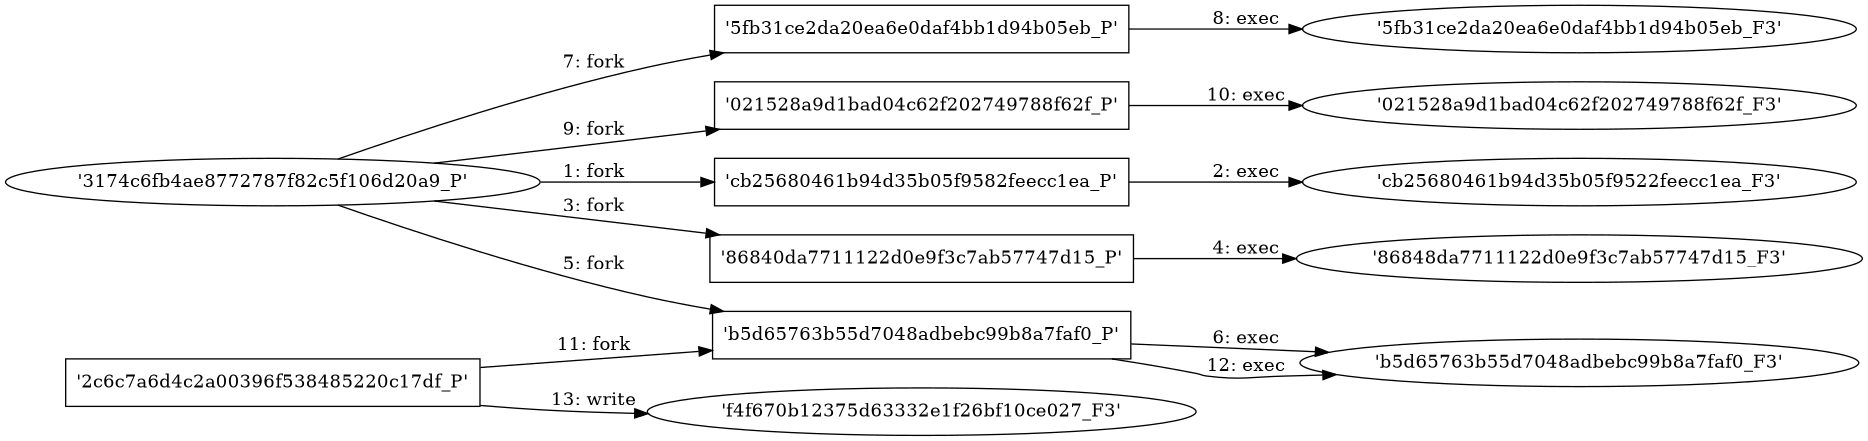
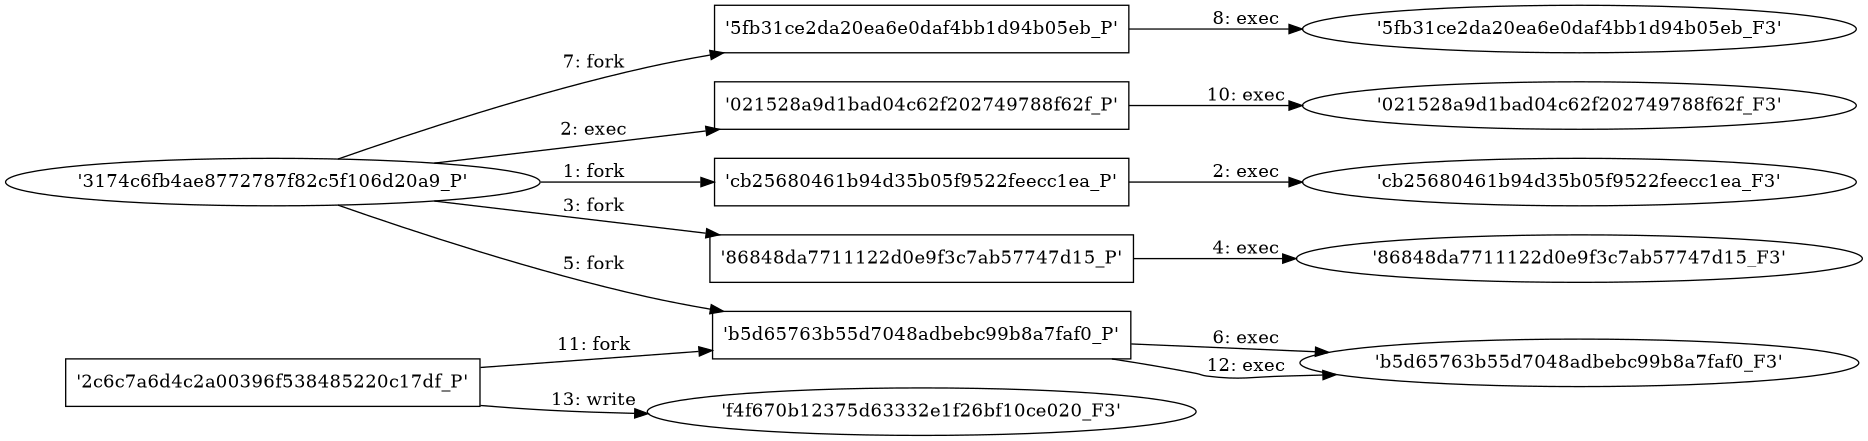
edge "'3174c6fb4ae8772787f82c5f106d20a9_P'" -> "'021528a9d1bad04c62f202749788f62f_P'": label "9: fork" -> "2: exec"
node "'cb25680461b94d35b05f9582feecc1ea_P'": label "'cb25680461b94d35b05f9582feecc1ea_P'" -> "'cb25680461b94d35b05f9522feecc1ea_P'"
node "'86840da7711122d0e9f3c7ab57747d15_P'": label "'86840da7711122d0e9f3c7ab57747d15_P'" -> "'86848da7711122d0e9f3c7ab57747d15_P'"
node "'f4f670b12375d63332e1f26bf10ce027_F3'": label "'f4f670b12375d63332e1f26bf10ce027_F3'" -> "'f4f670b12375d63332e1f26bf10ce020_F3'"
